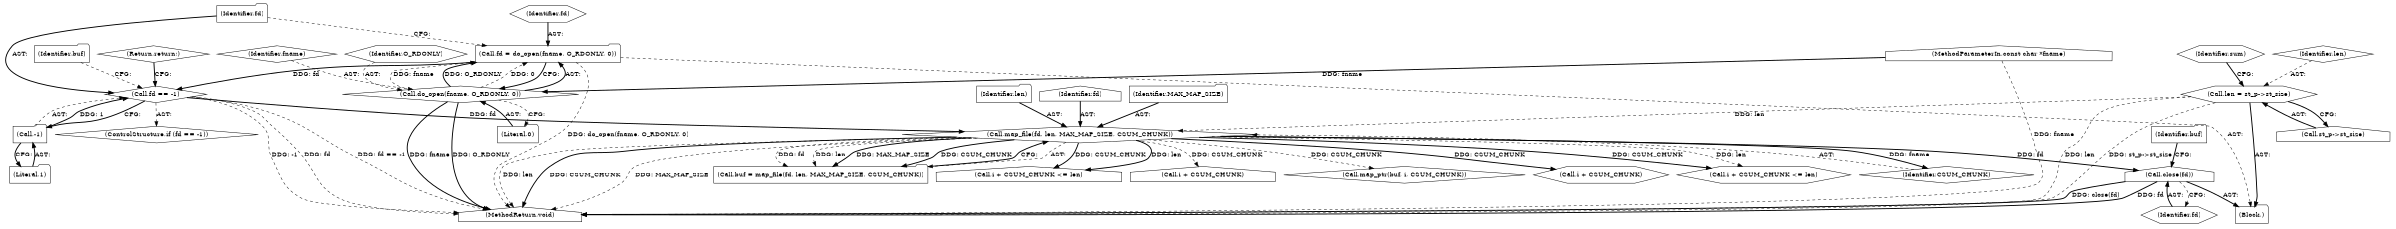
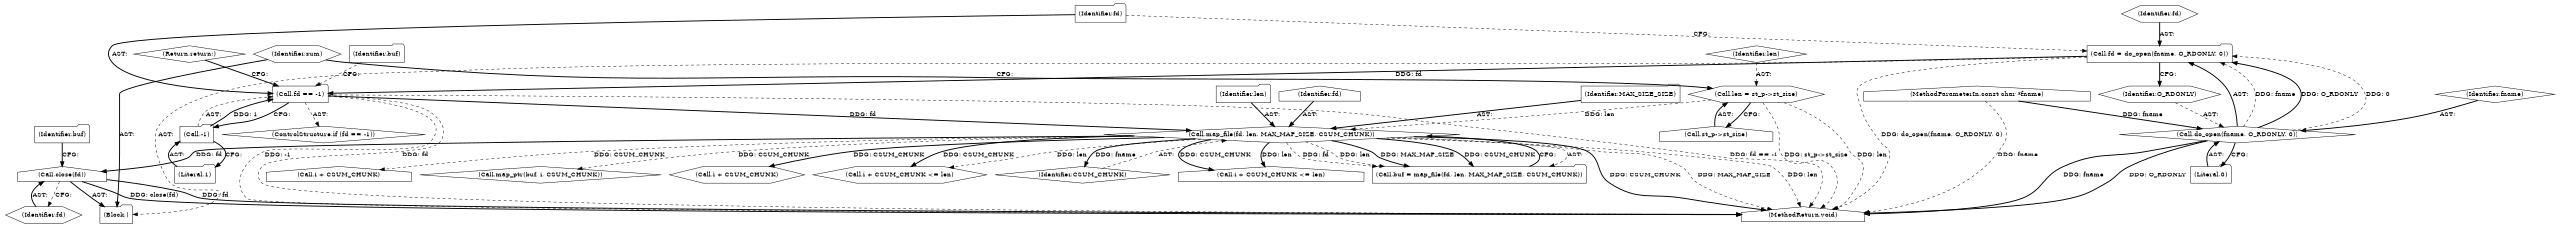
edge "(Identifier,fname)" -> "(Call,do_open(fname, O_RDONLY, 0))": style dashed -> bold
edge "(Call,fd = do_open(fname, O_RDONLY, 0))" -> "(Call,do_open(fname, O_RDONLY, 0))": now "(Call,fd = do_open(fname, O_RDONLY, 0))" -> "(Identifier,O_RDONLY)"
node "(Call,fd == -1)": shape diamond -> folder
node "(Identifier,MAX_MAP_SIZE)": label "(Identifier,MAX_MAP_SIZE)" -> "(Identifier,MAX_SIZE_SIZE)"
edge "(Call,do_open(fname, O_RDONLY, 0))" -> "(Literal,0)": style dashed -> bold
edge "(Call,len = st_p->st_size)" -> "(Block,)": now "(Identifier,sum)" -> "(Block,)"
